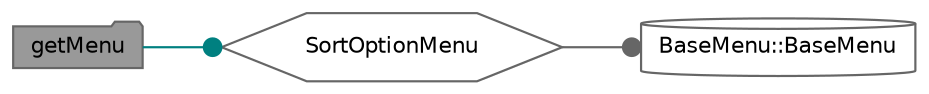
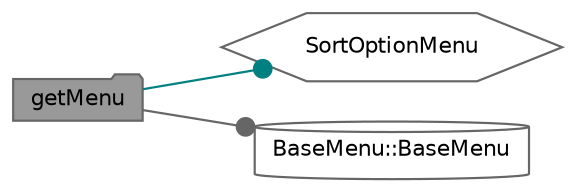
edge "SortOptionMenu" -> "BaseMenu::BaseMenu": now "getMenu" -> "BaseMenu::BaseMenu"
